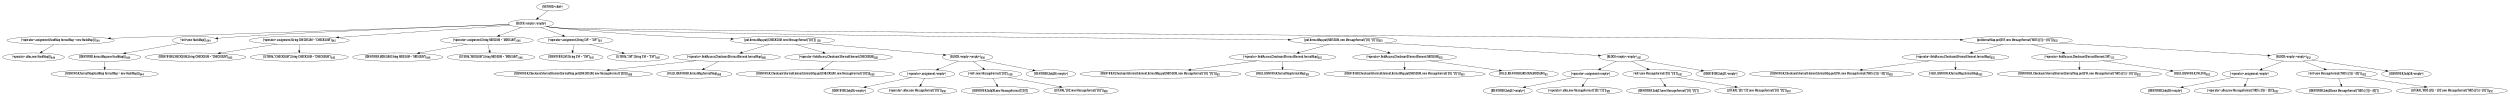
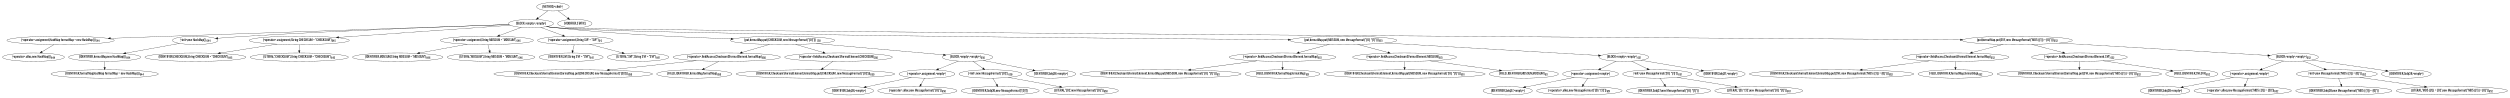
node "(MODIFIER,STATIC)": added
node "(<operator>.fieldAccess,Checksum$FormatElement.SVF)": text "612" -> "652"
